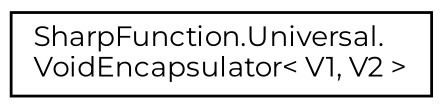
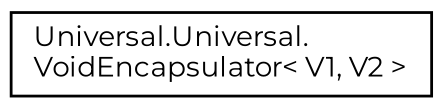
node "SharpFunction.Universal. VoidEncapsulator< V1, V2 >": label "SharpFunction.Universal. VoidEncapsulator< V1, V2 >" -> "Universal.Universal. VoidEncapsulator< V1, V2 >"
